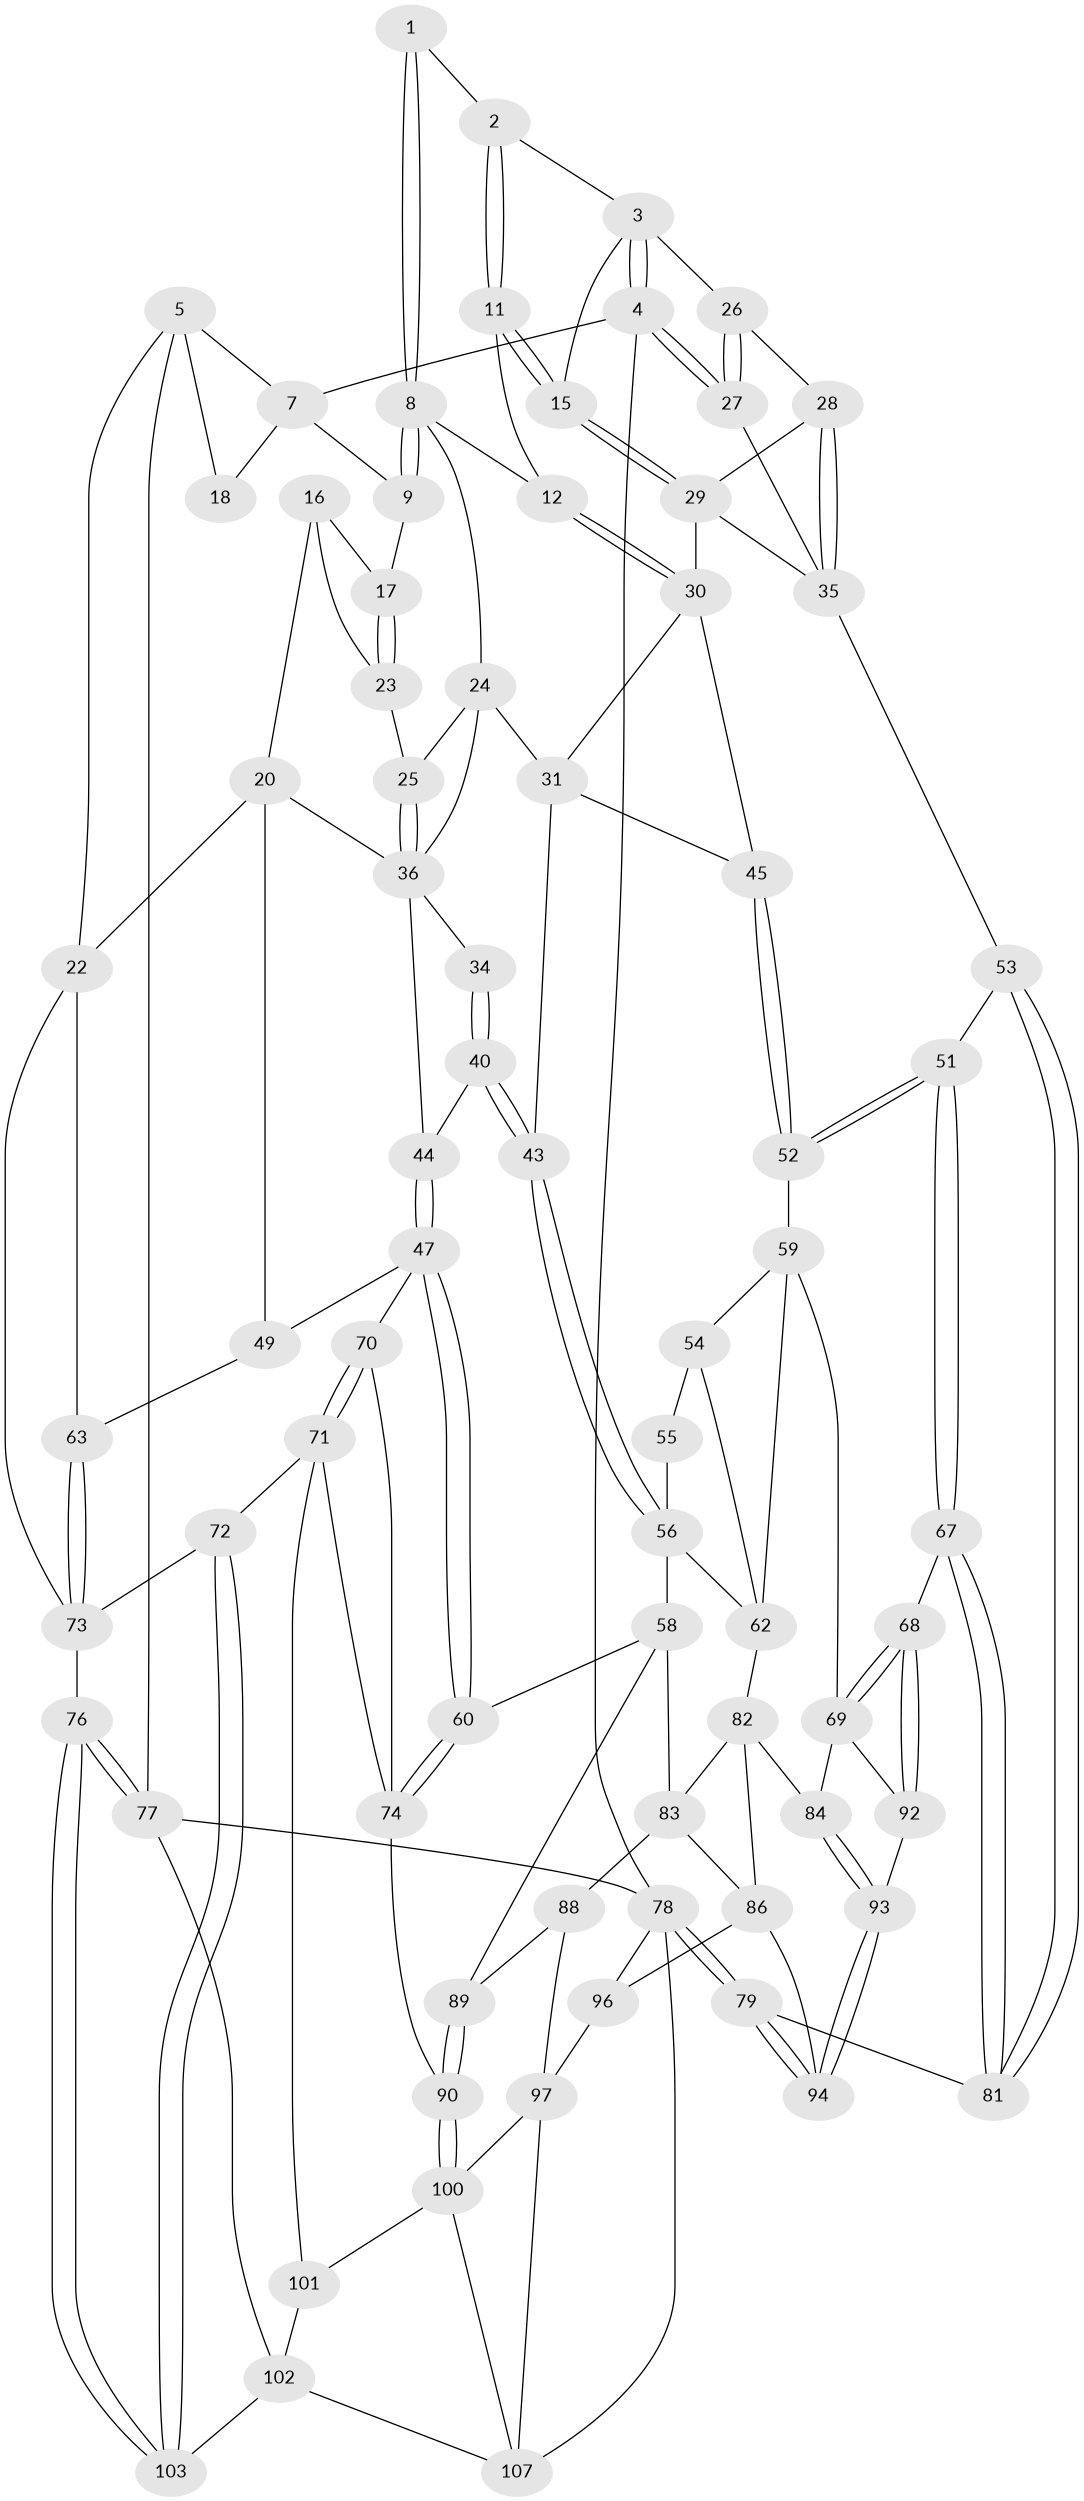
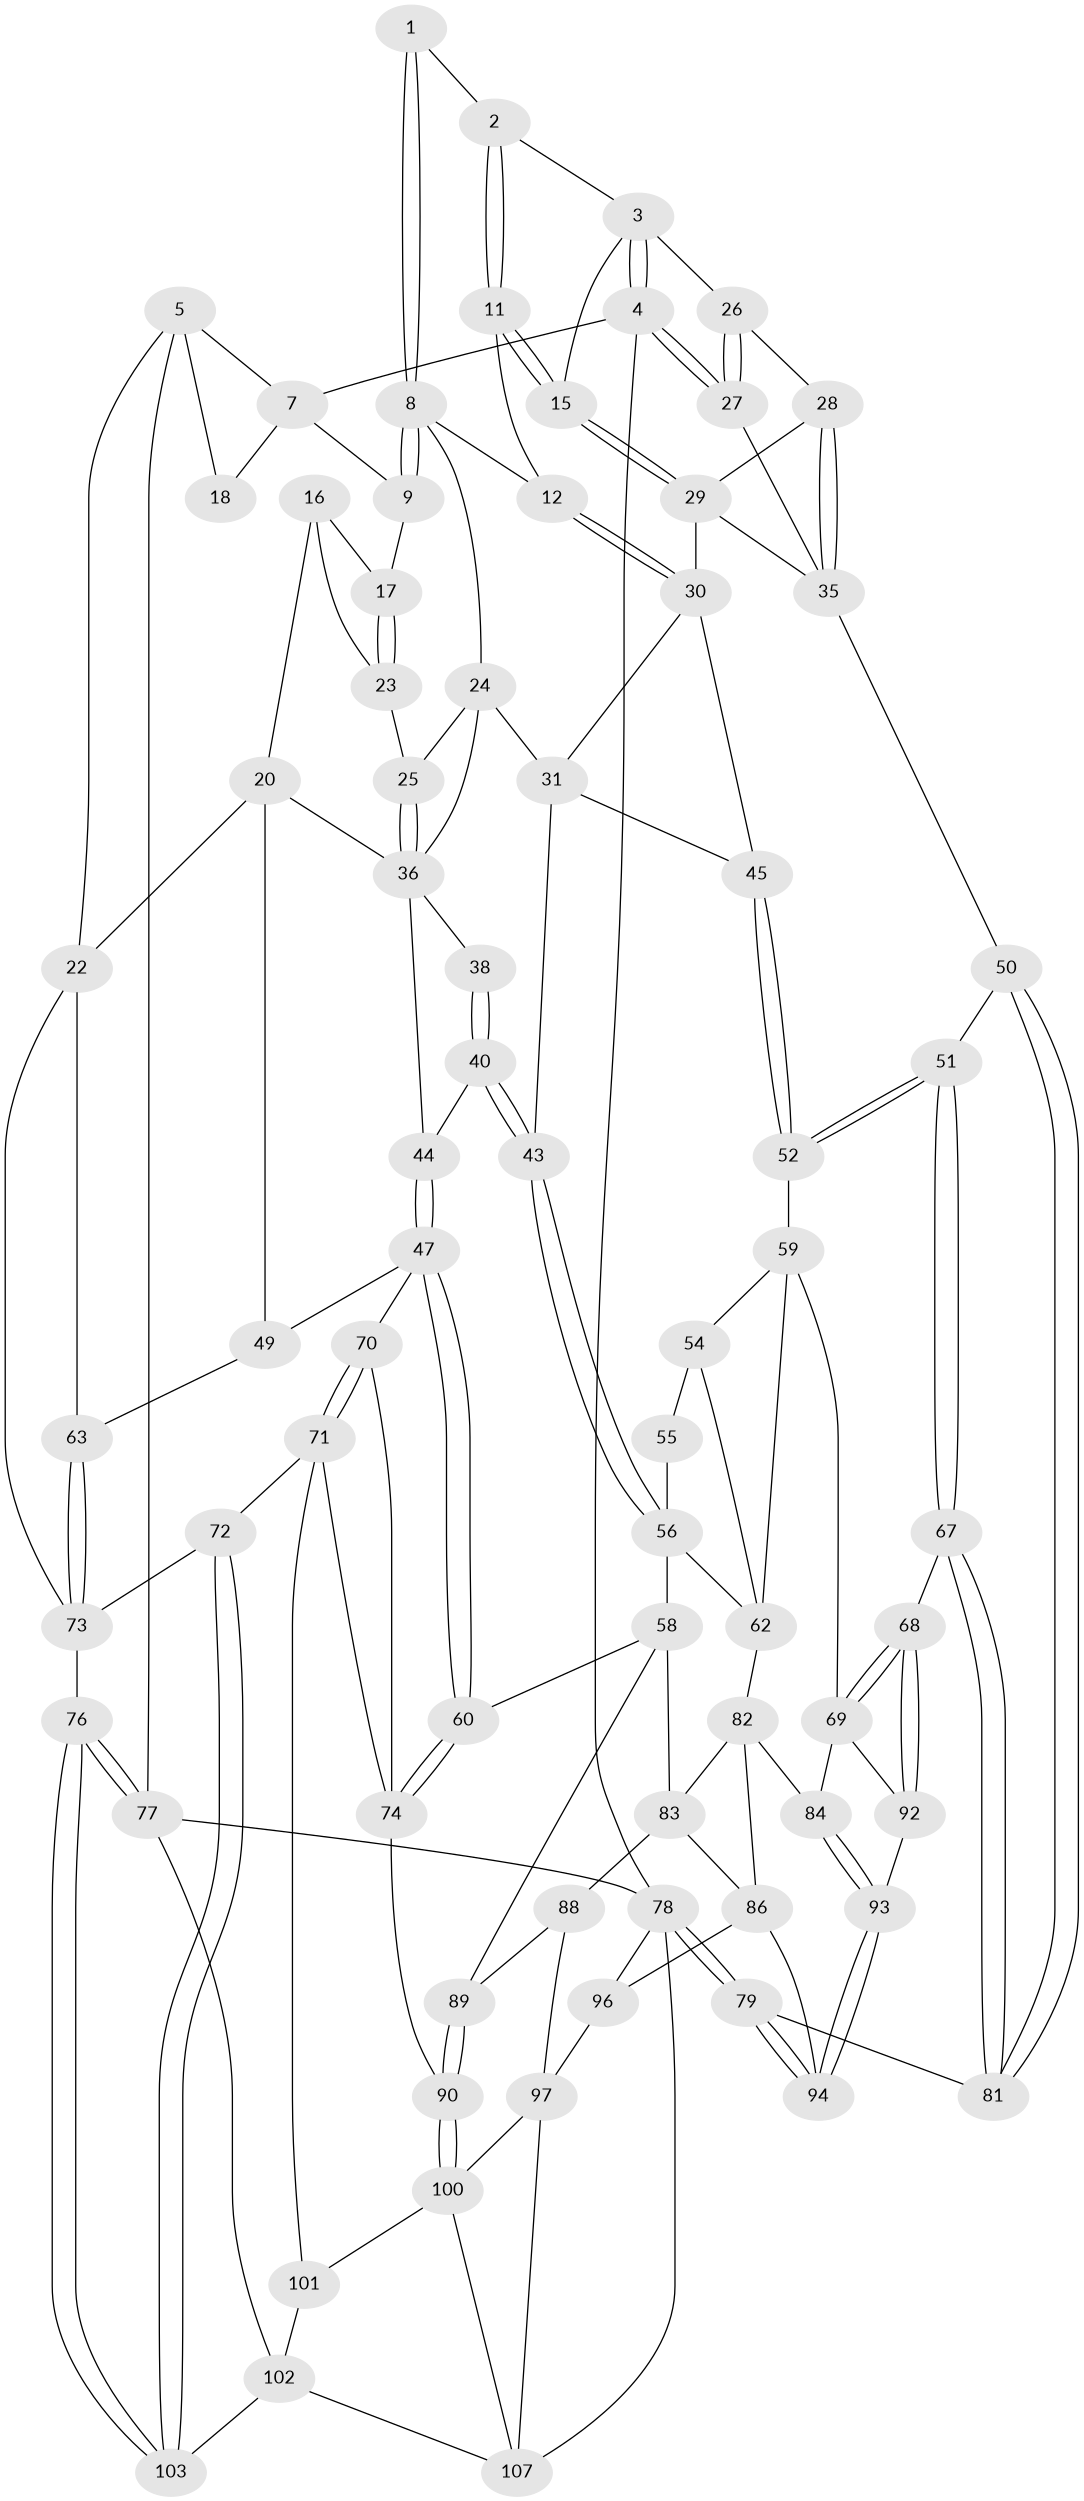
node "34": label "34" -> "38"
node "53": label "53" -> "50"
